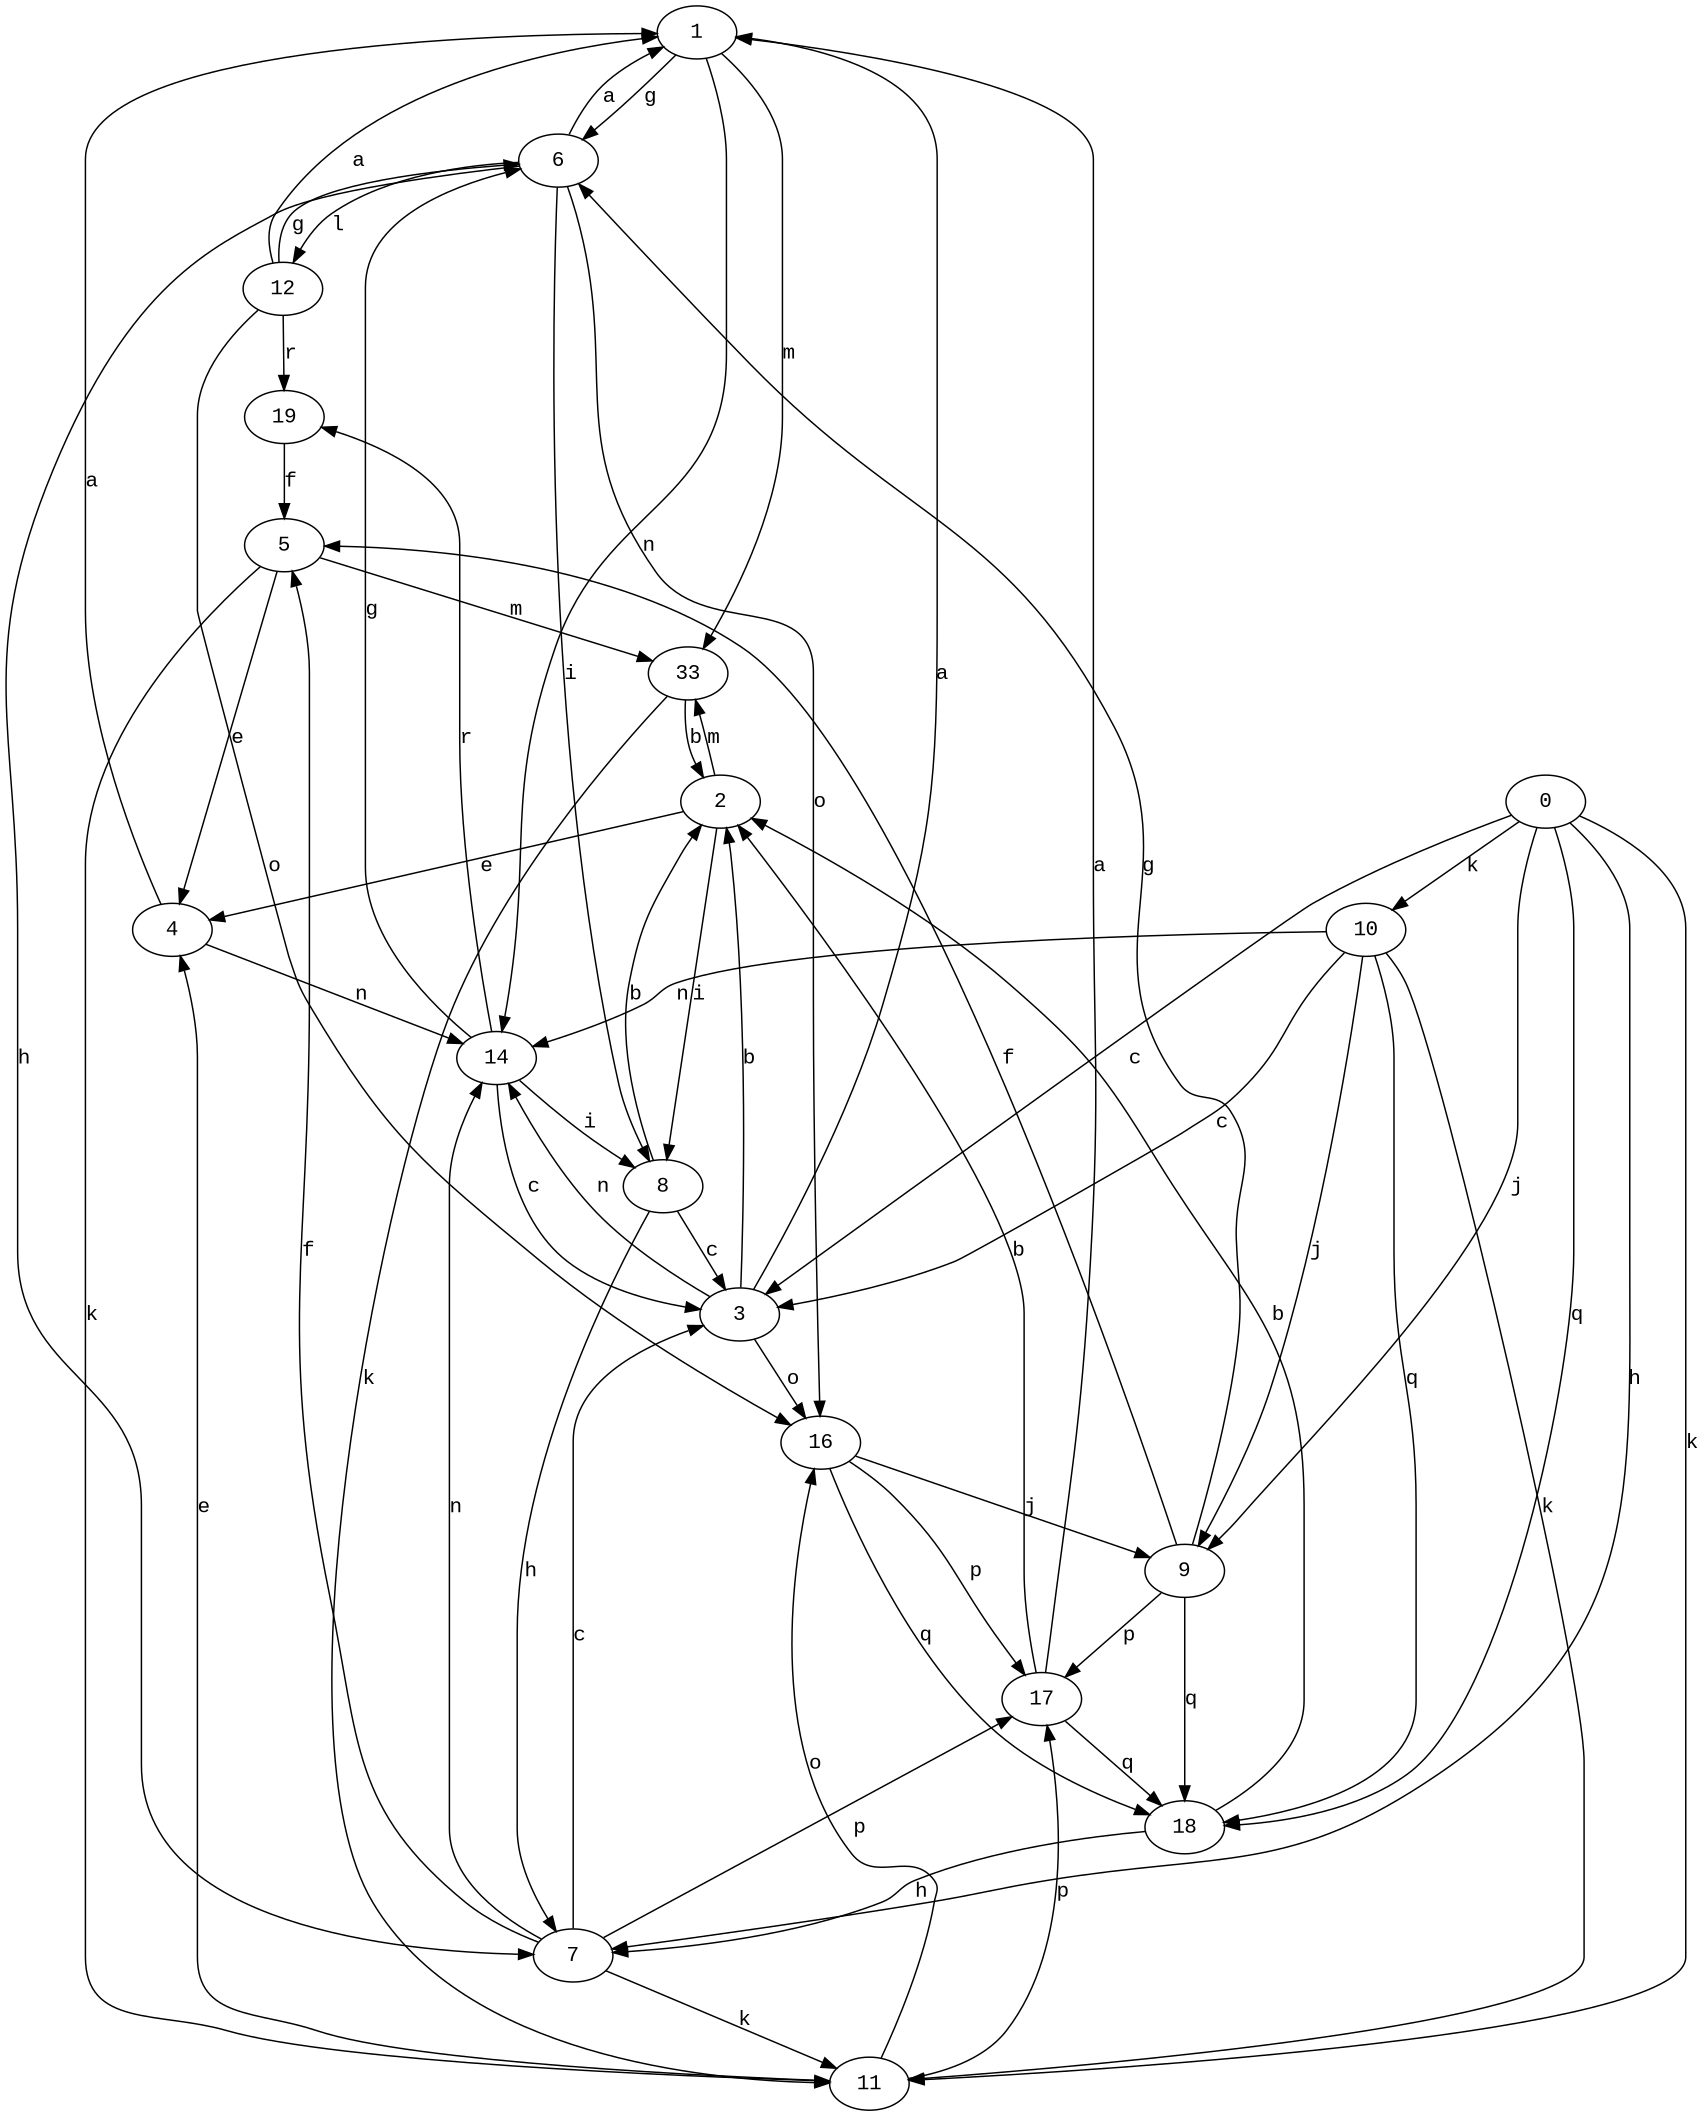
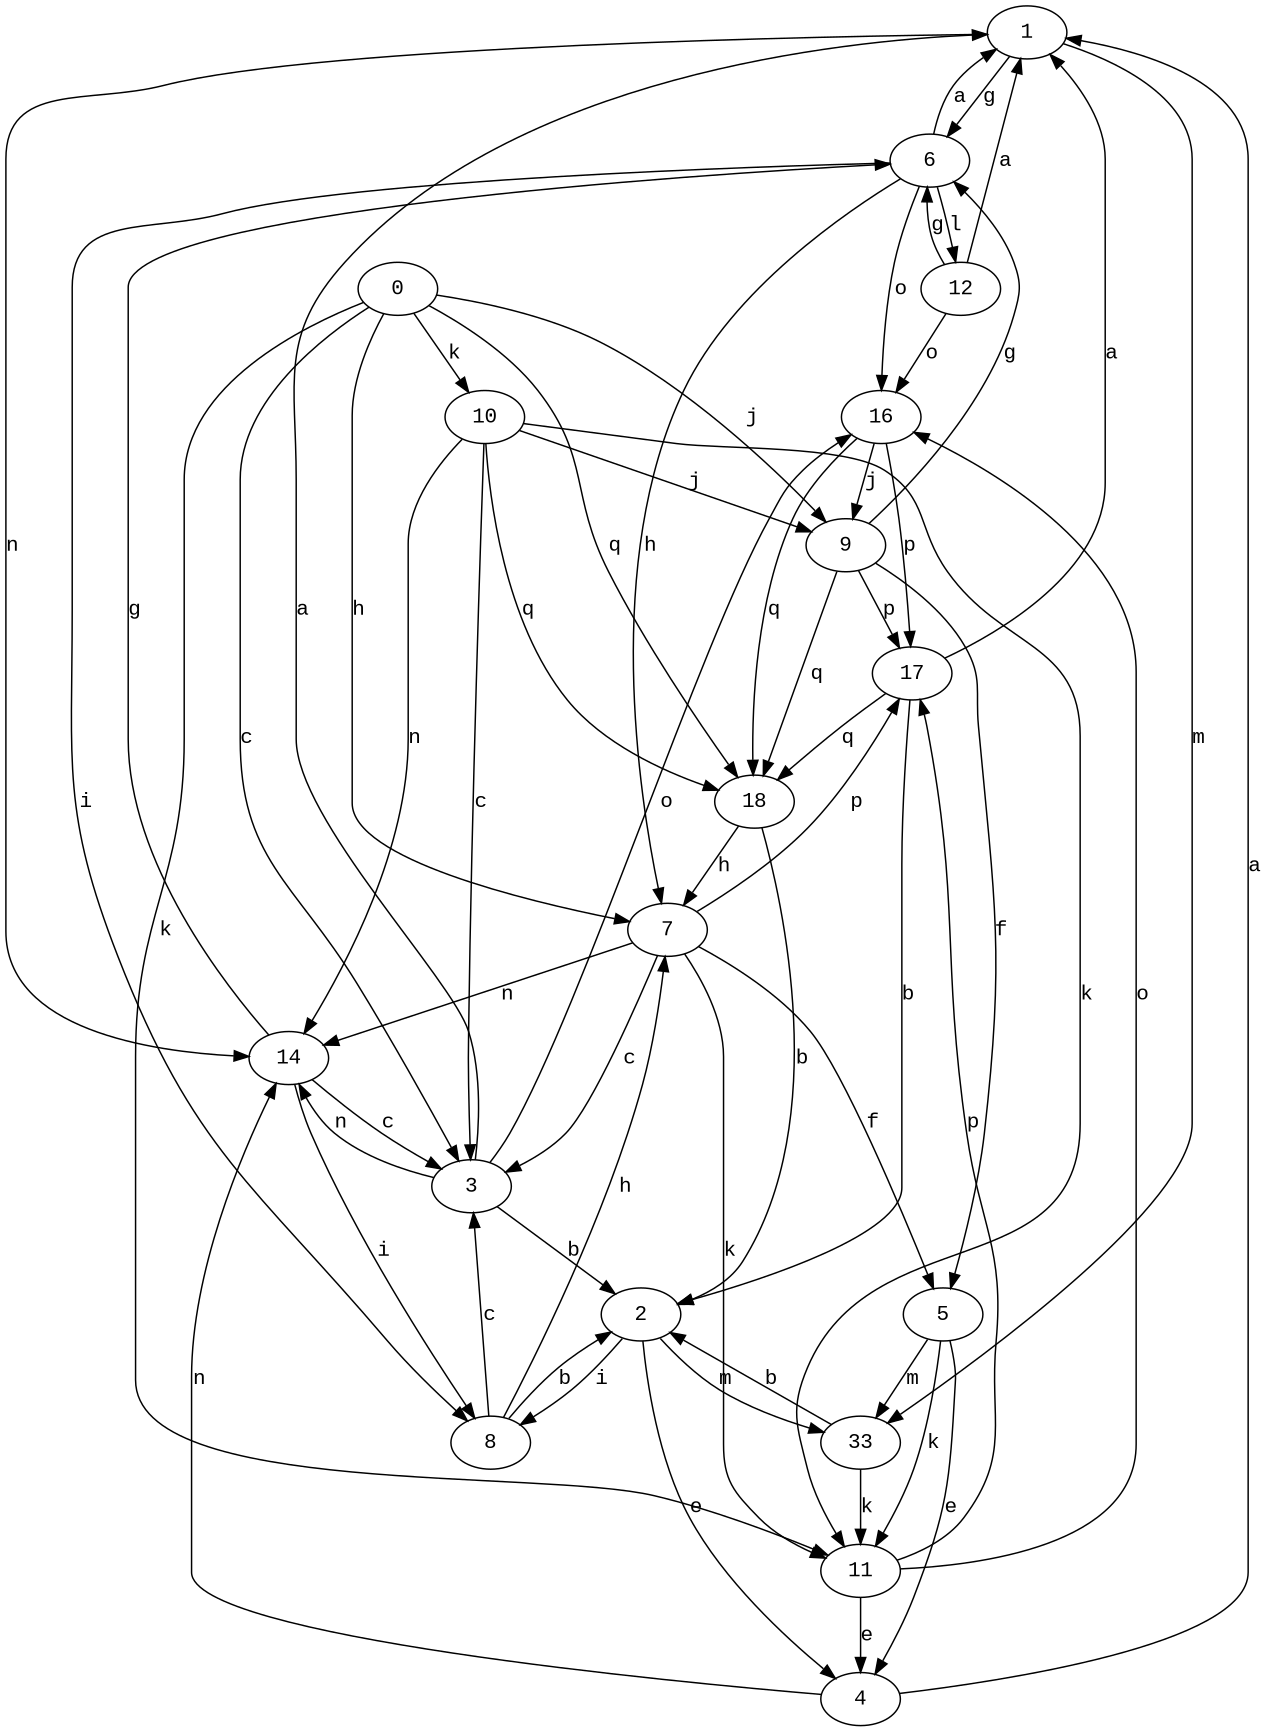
node "19": removed
